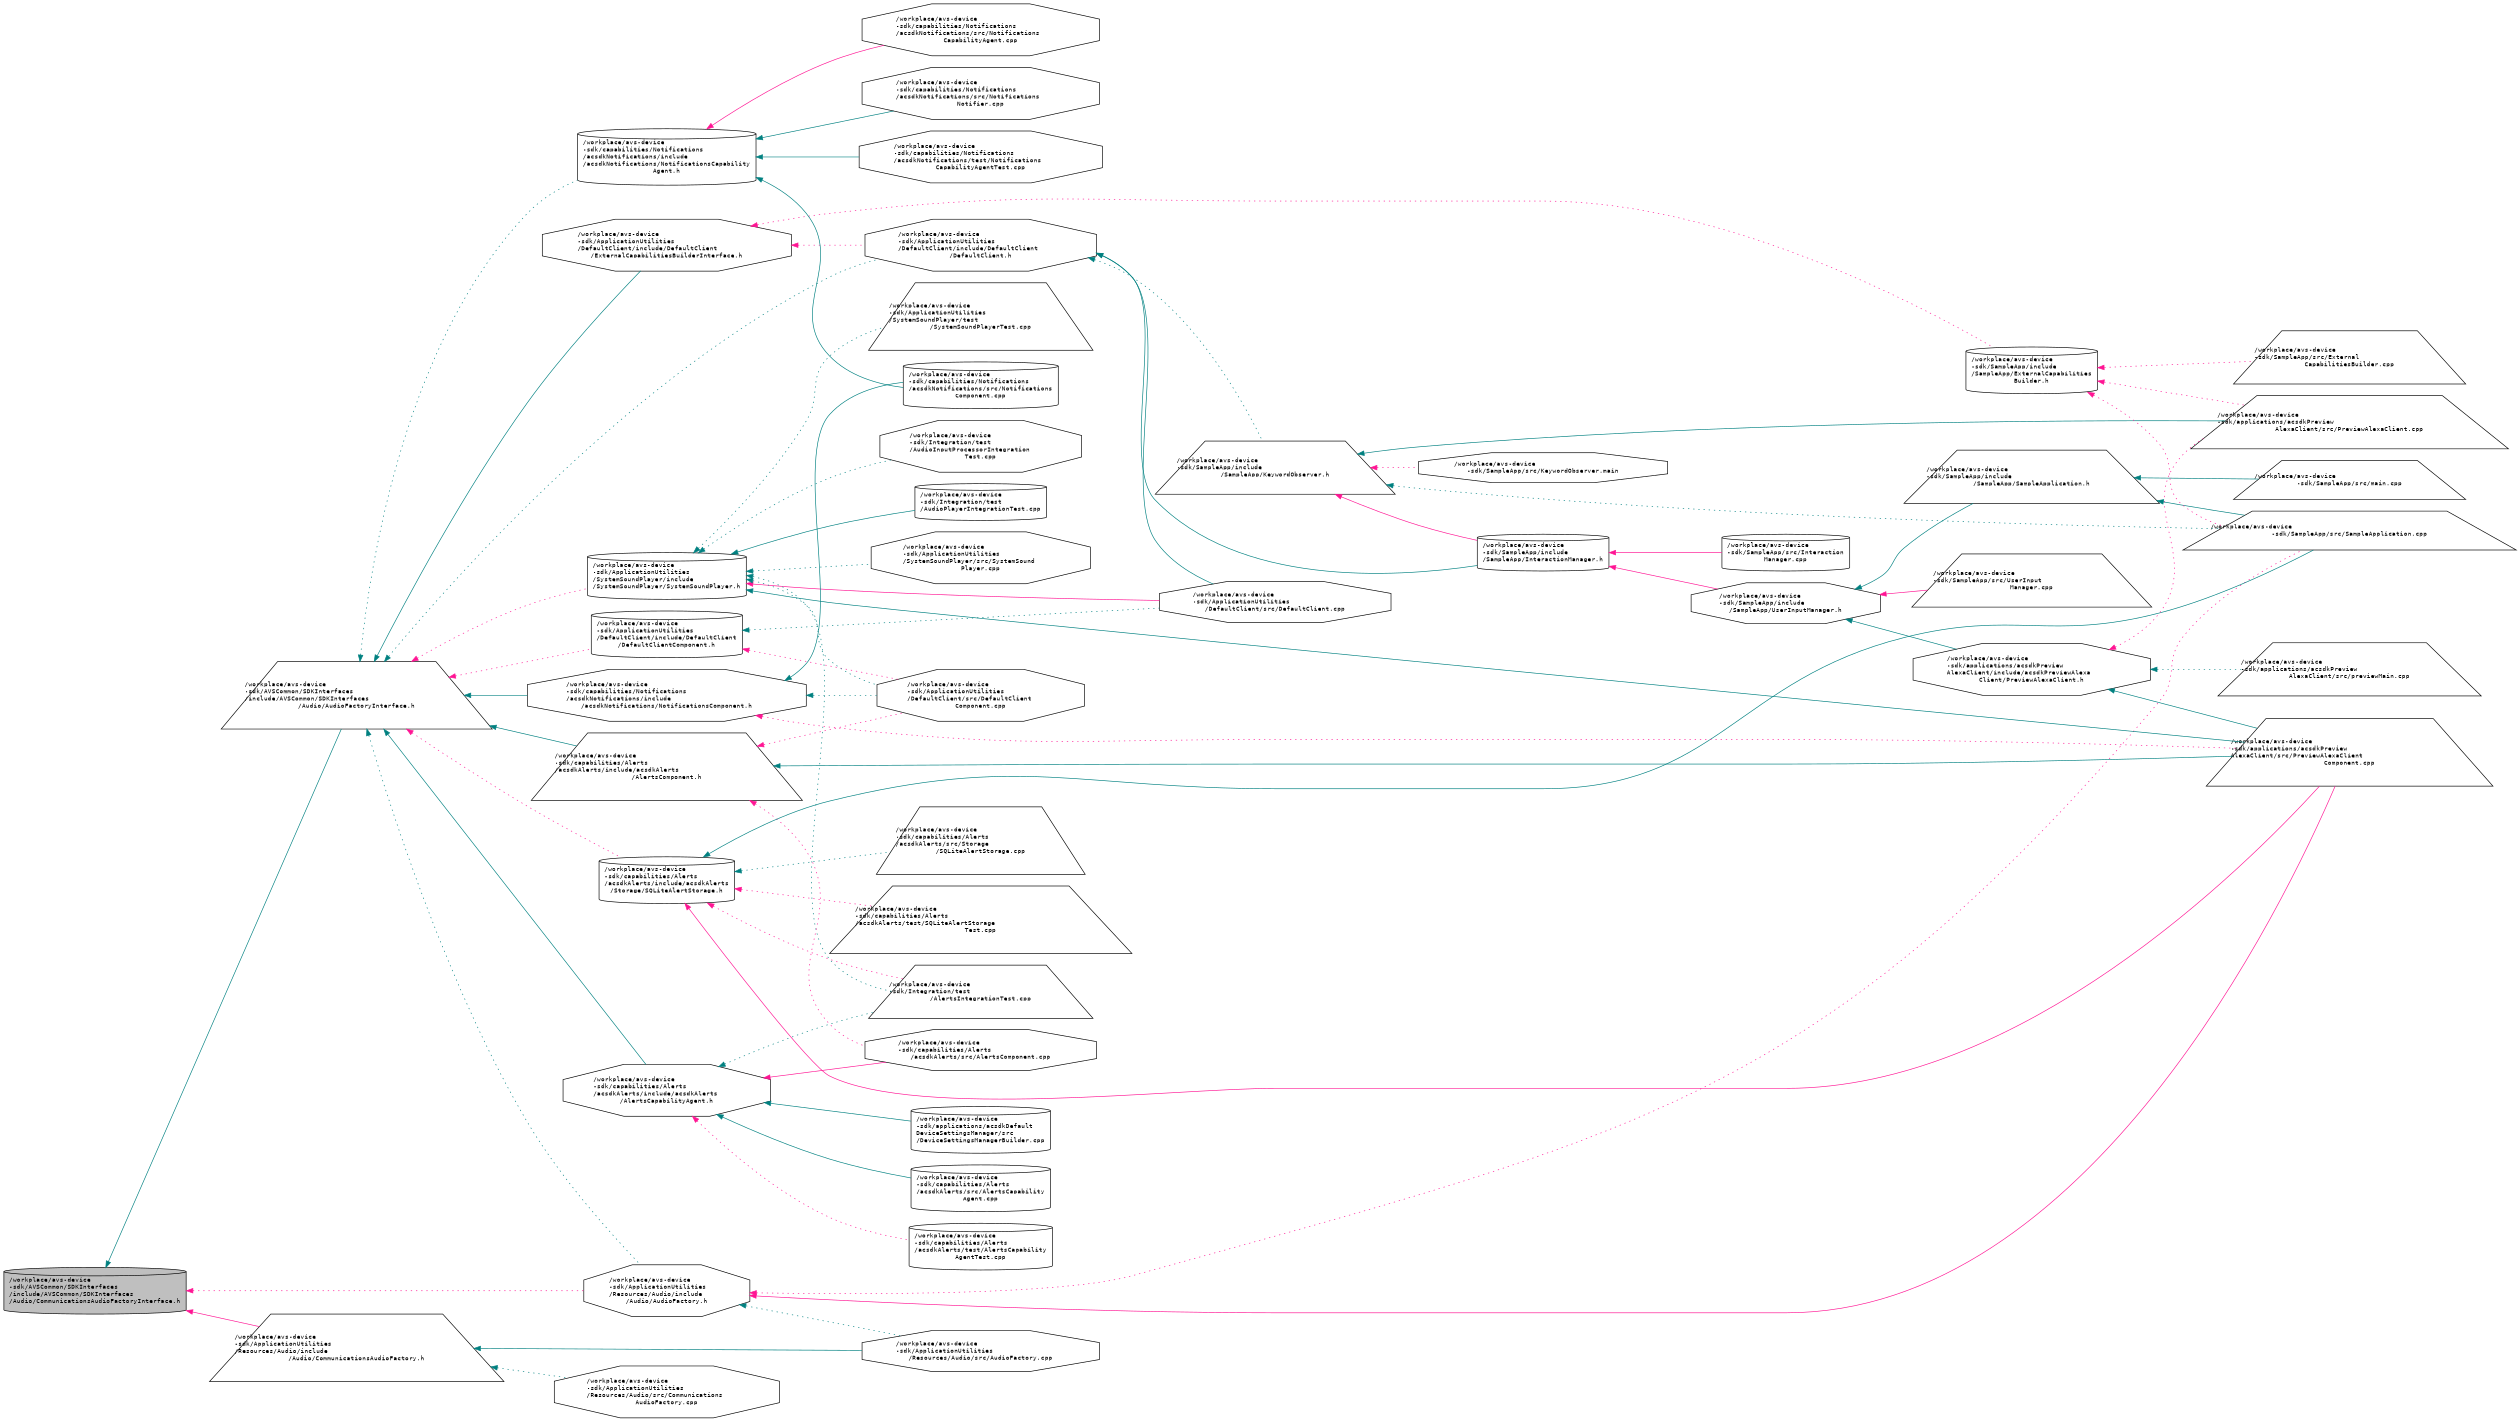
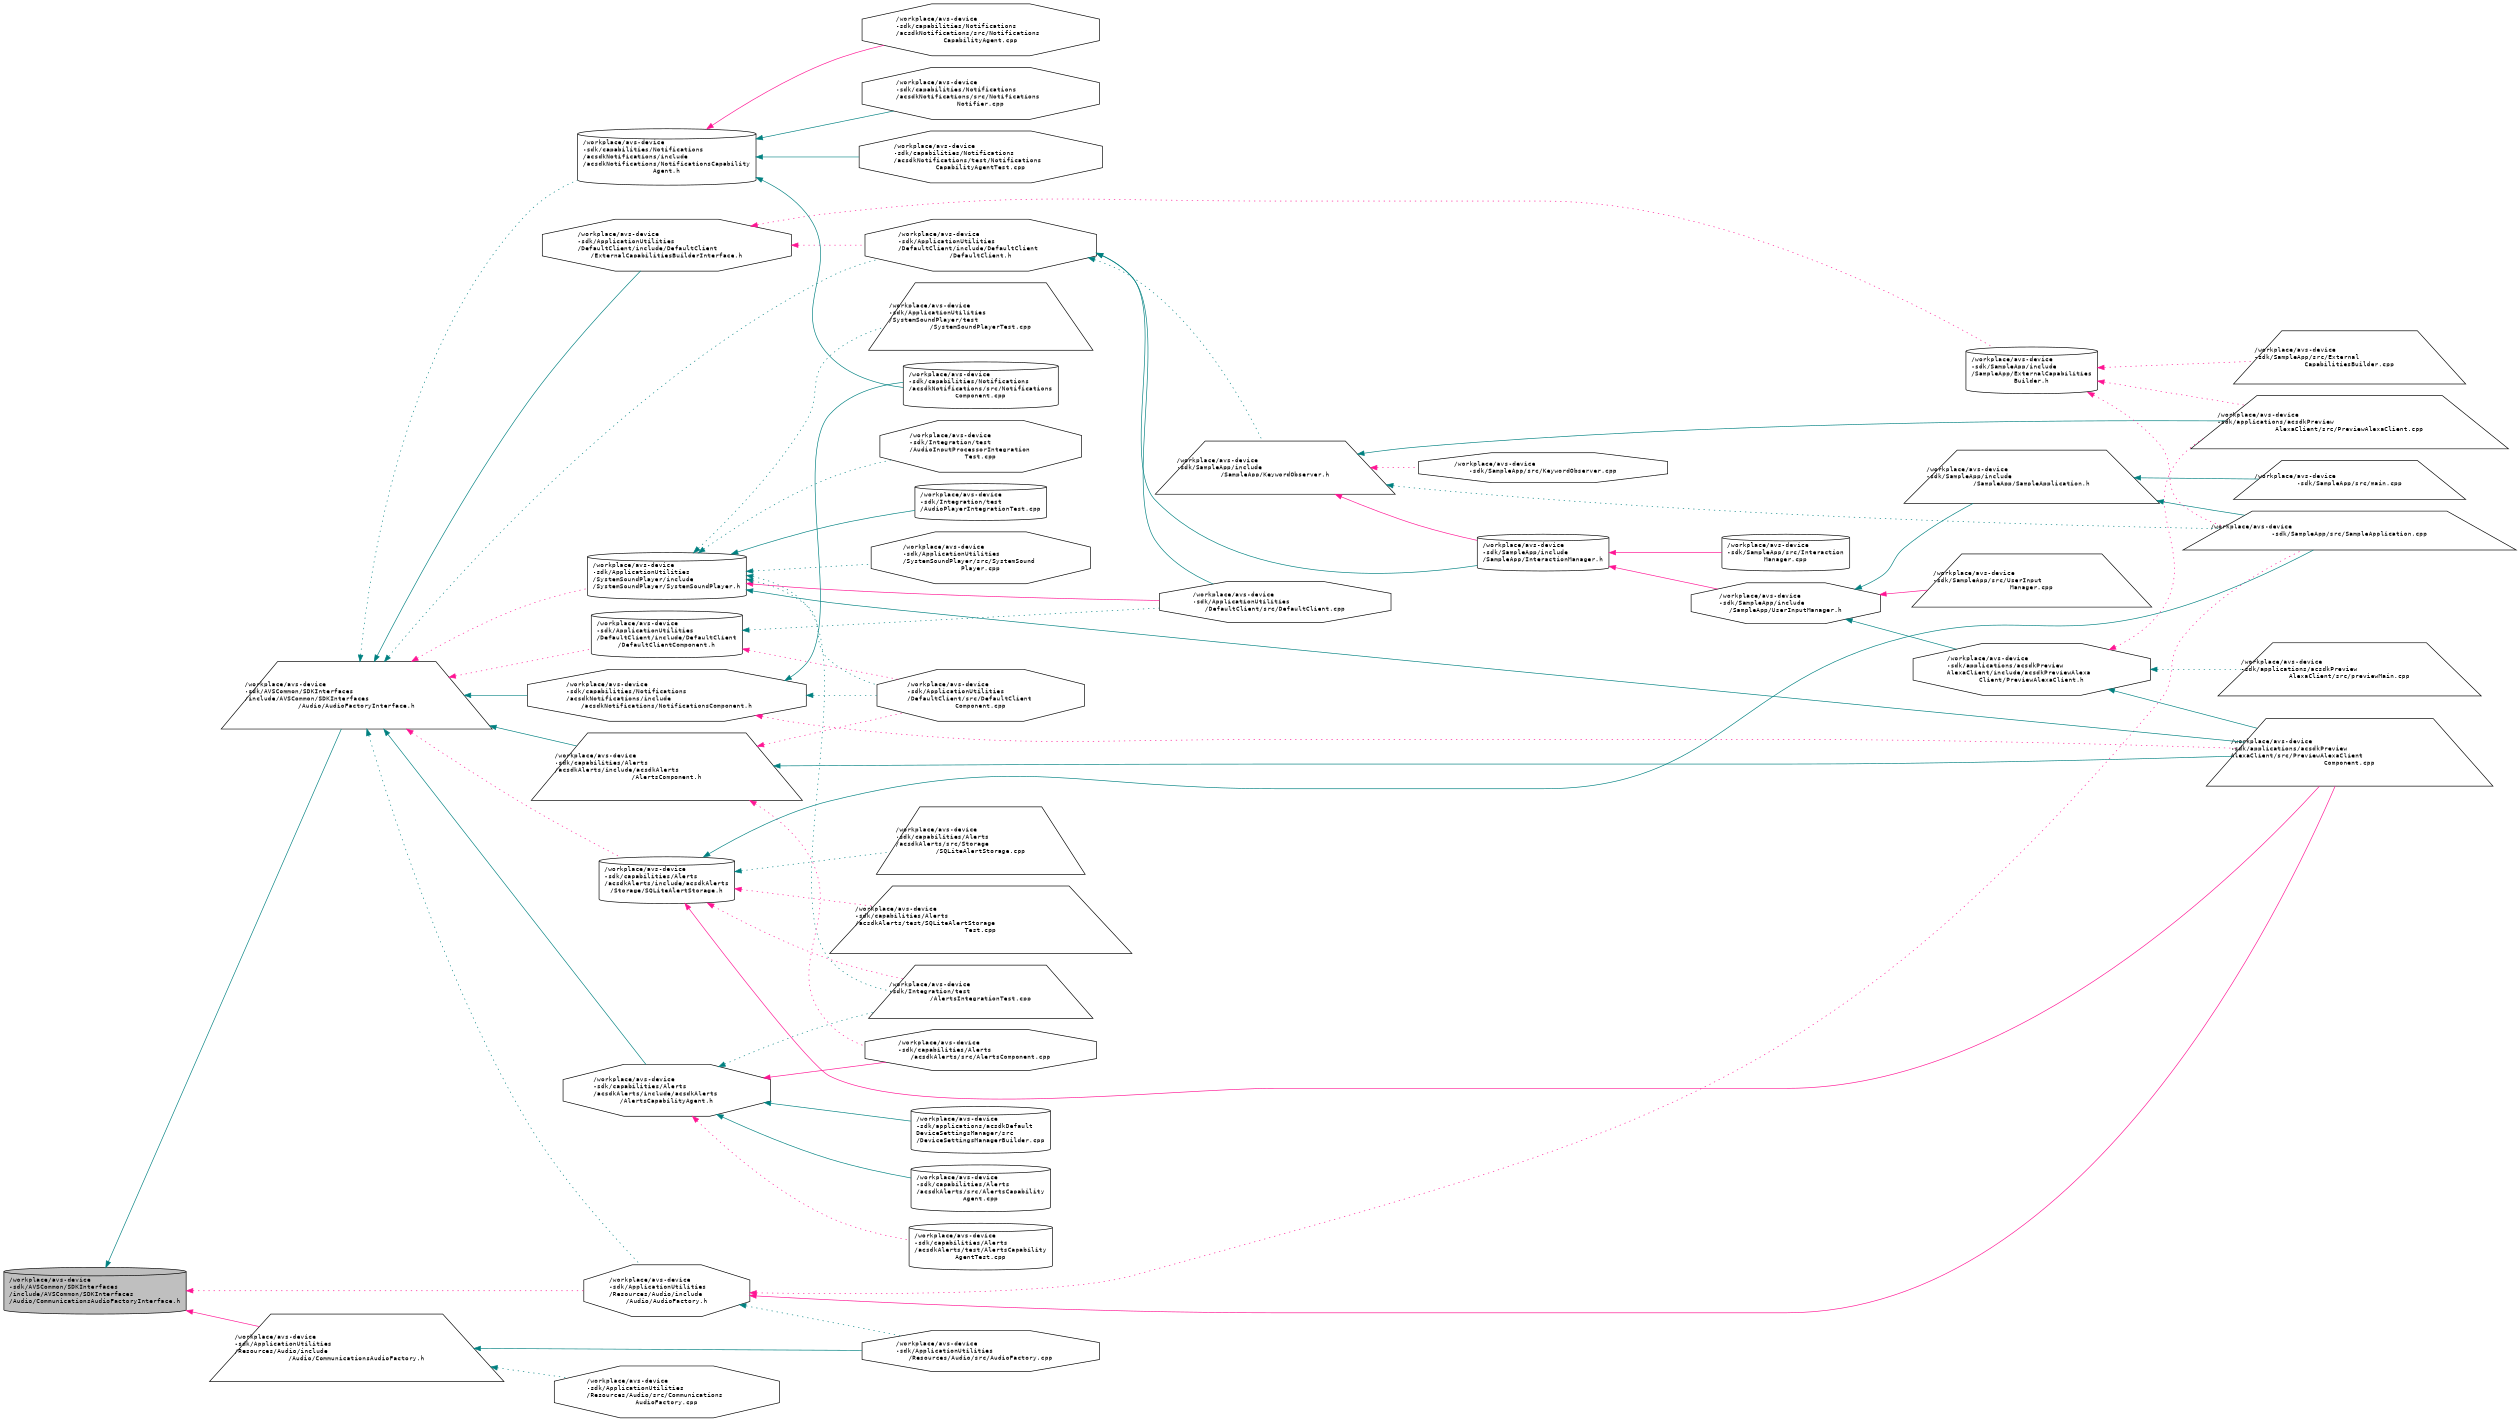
node "/workplace/avs-device -sdk/SampleApp/src/KeywordObserver.main": label "/workplace/avs-device -sdk/SampleApp/src/KeywordObserver.main" -> "/workplace/avs-device -sdk/SampleApp/src/KeywordObserver.cpp"
